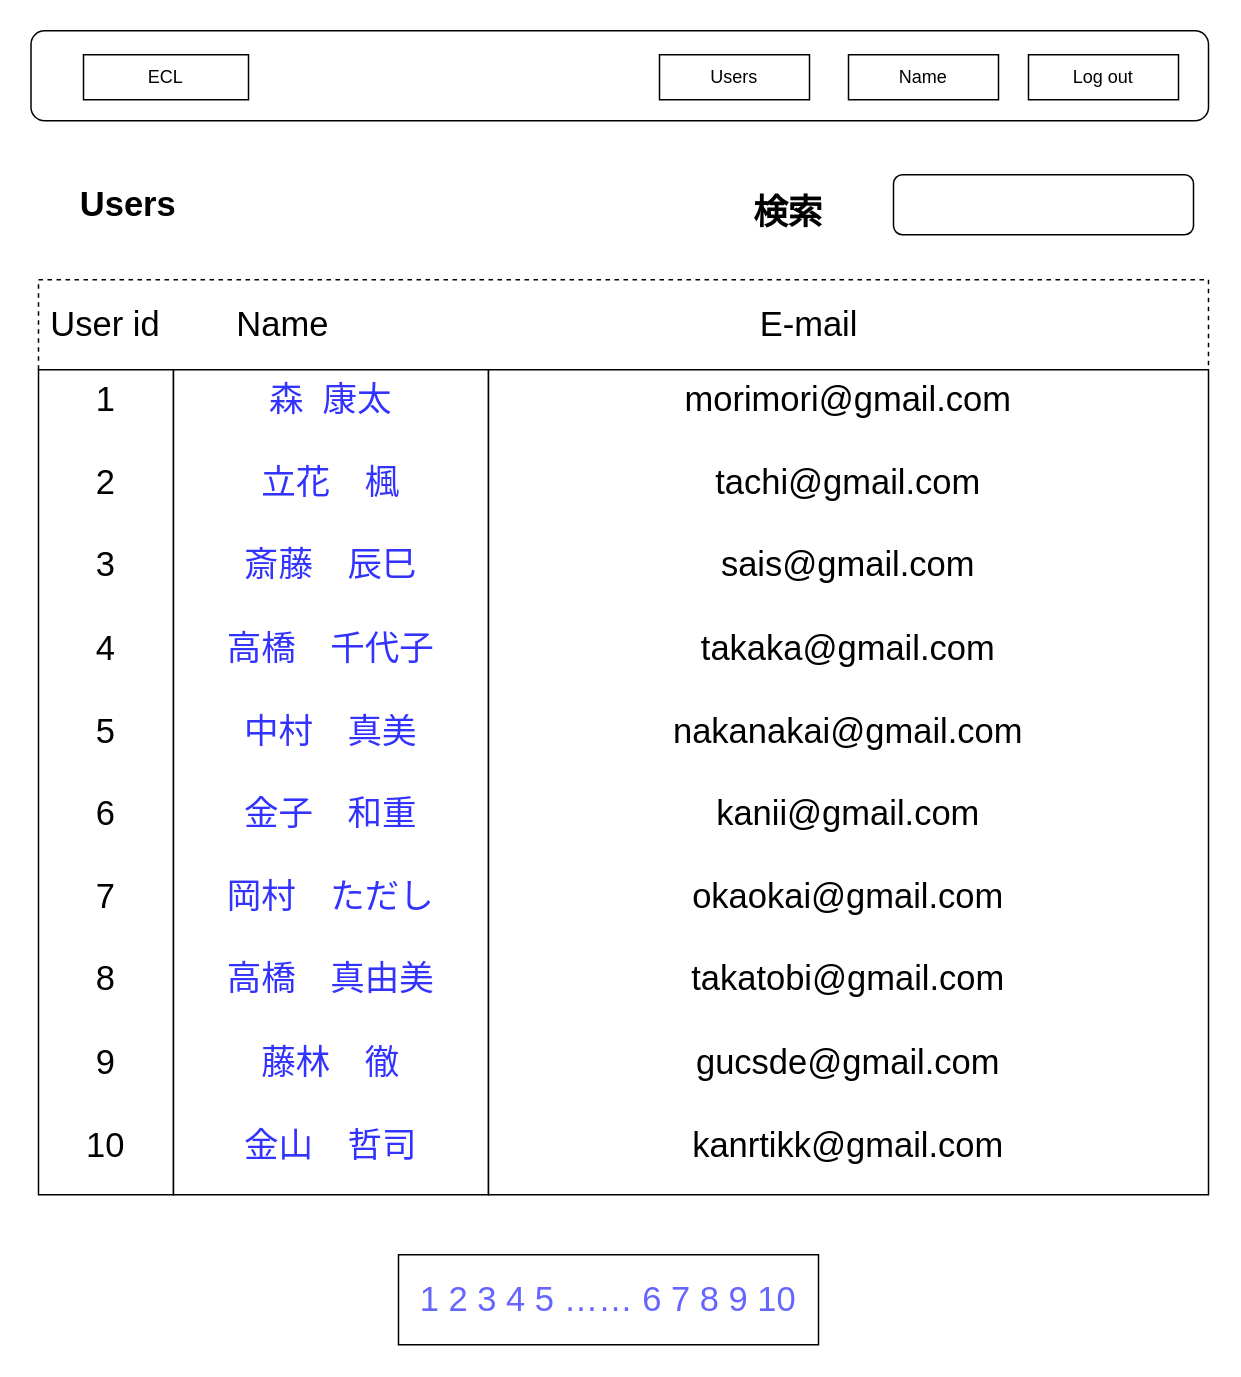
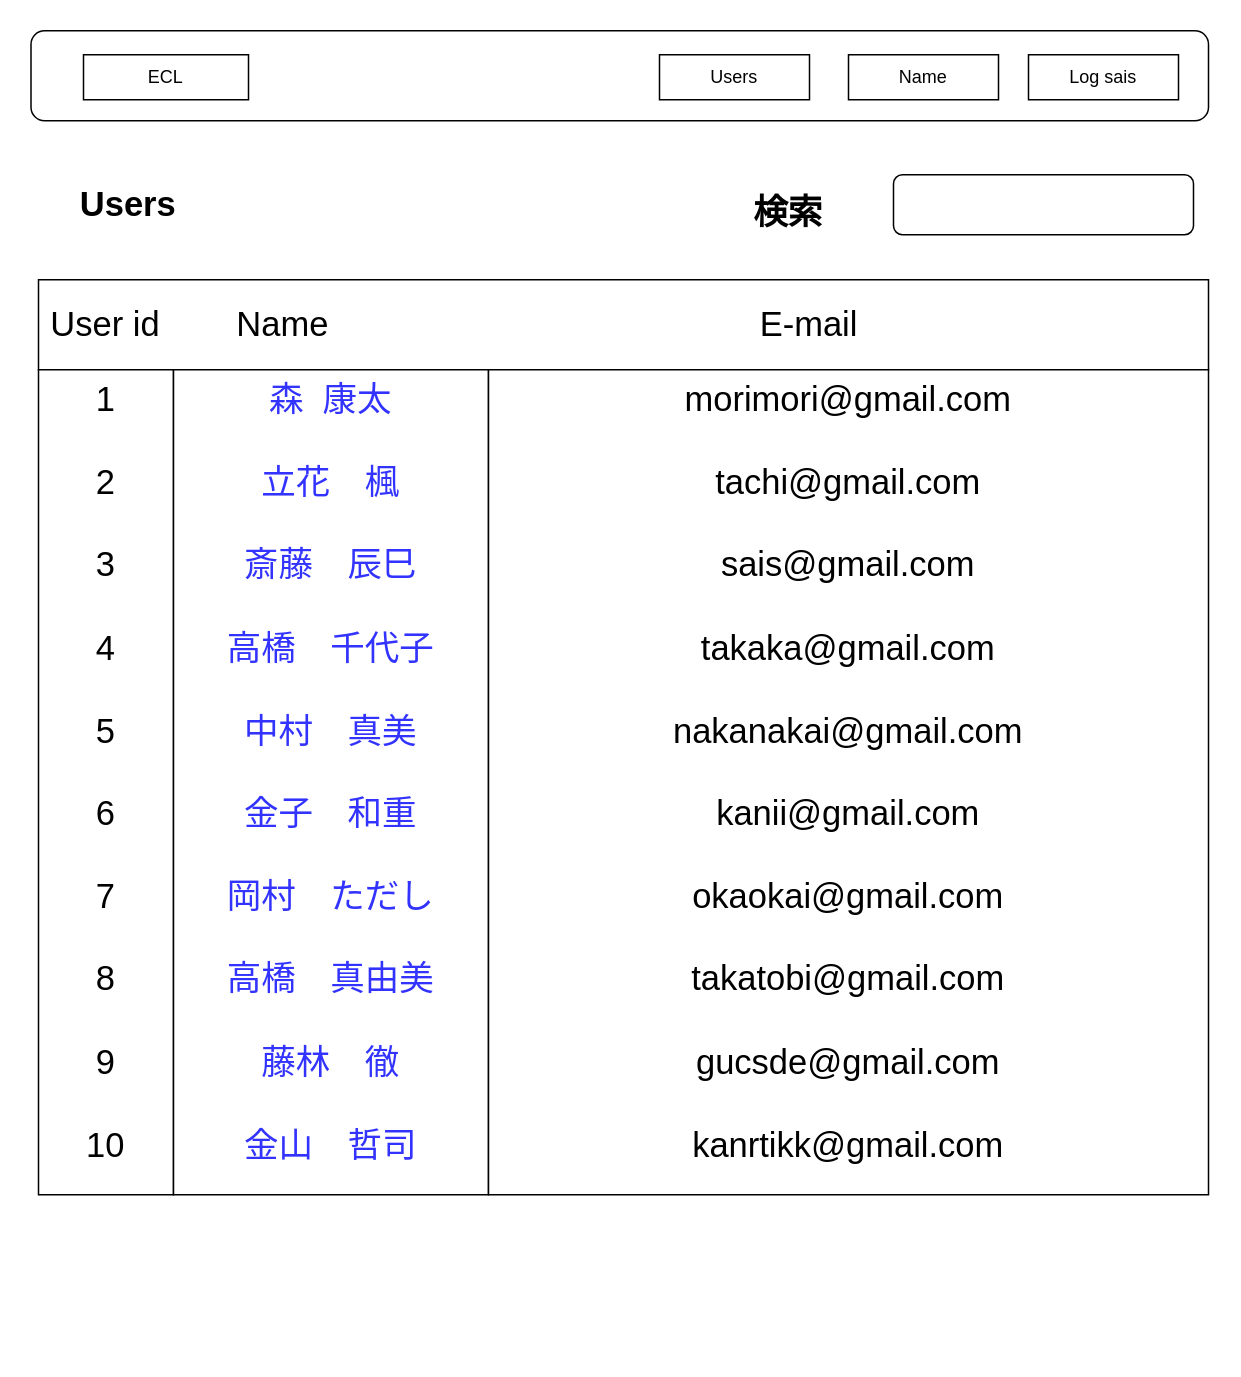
node "Log out": label "Log out" -> "Log sais"
node "User id Name E-mail": style dashed -> solid
node "1 2 3 4 5 …… 6 7 8 9 10": removed
